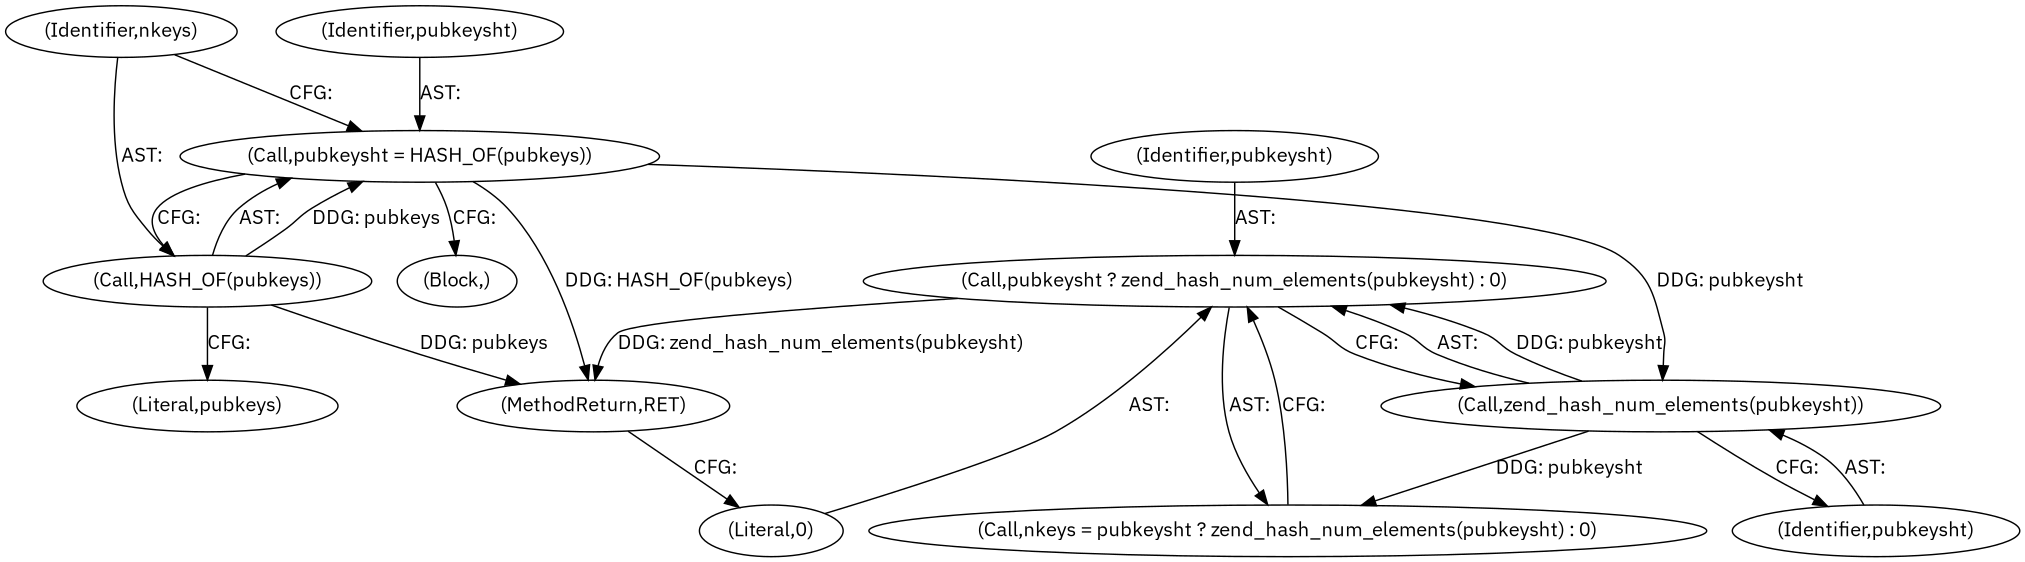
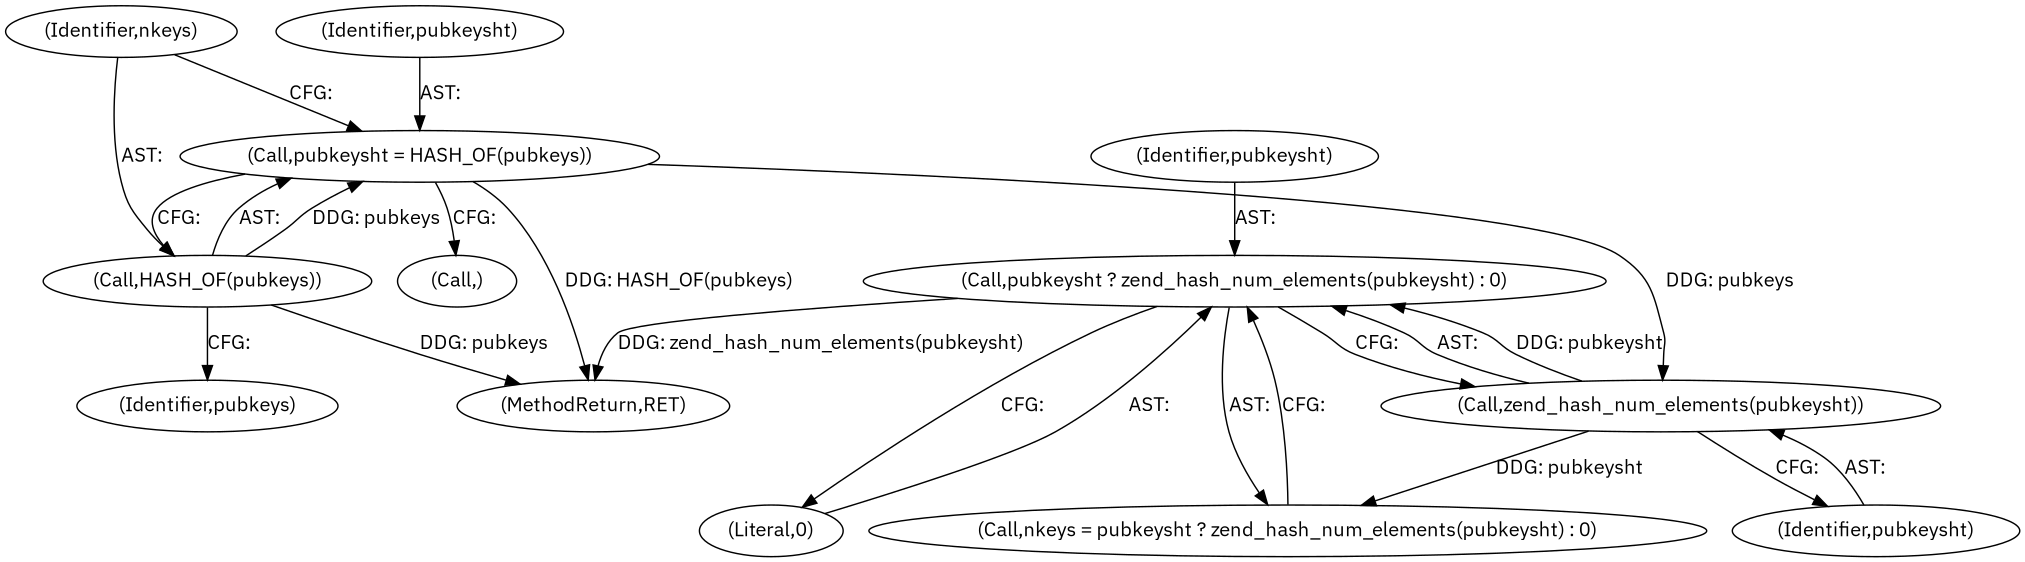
node "(Block,)": label "(Block,)" -> "(Call,)"
edge "(Call,pubkeysht = HASH_OF(pubkeys))" -> "(Call,zend_hash_num_elements(pubkeysht))": label "DDG: pubkeysht" -> "DDG: pubkeys"
node "(Literal,pubkeys)": label "(Literal,pubkeys)" -> "(Identifier,pubkeys)"
edge "(MethodReturn,RET)" -> "(Literal,0)": now "(Call,pubkeysht ? zend_hash_num_elements(pubkeysht) : 0)" -> "(Literal,0)"
